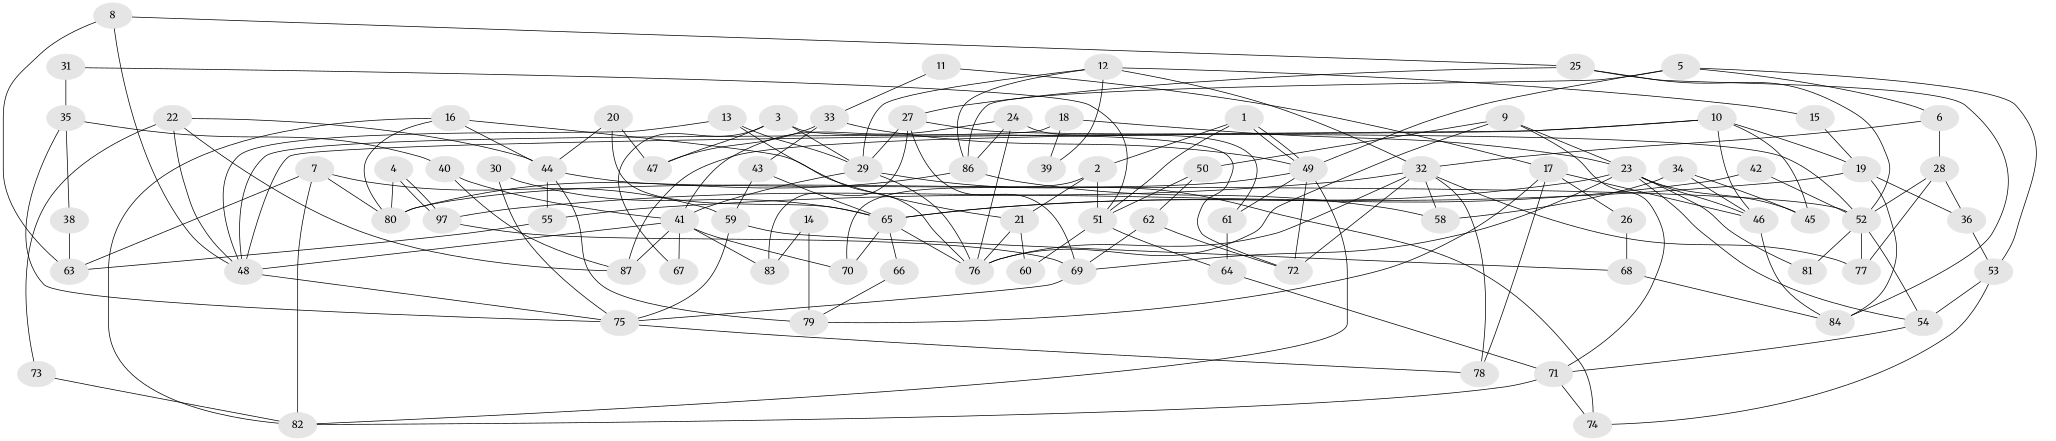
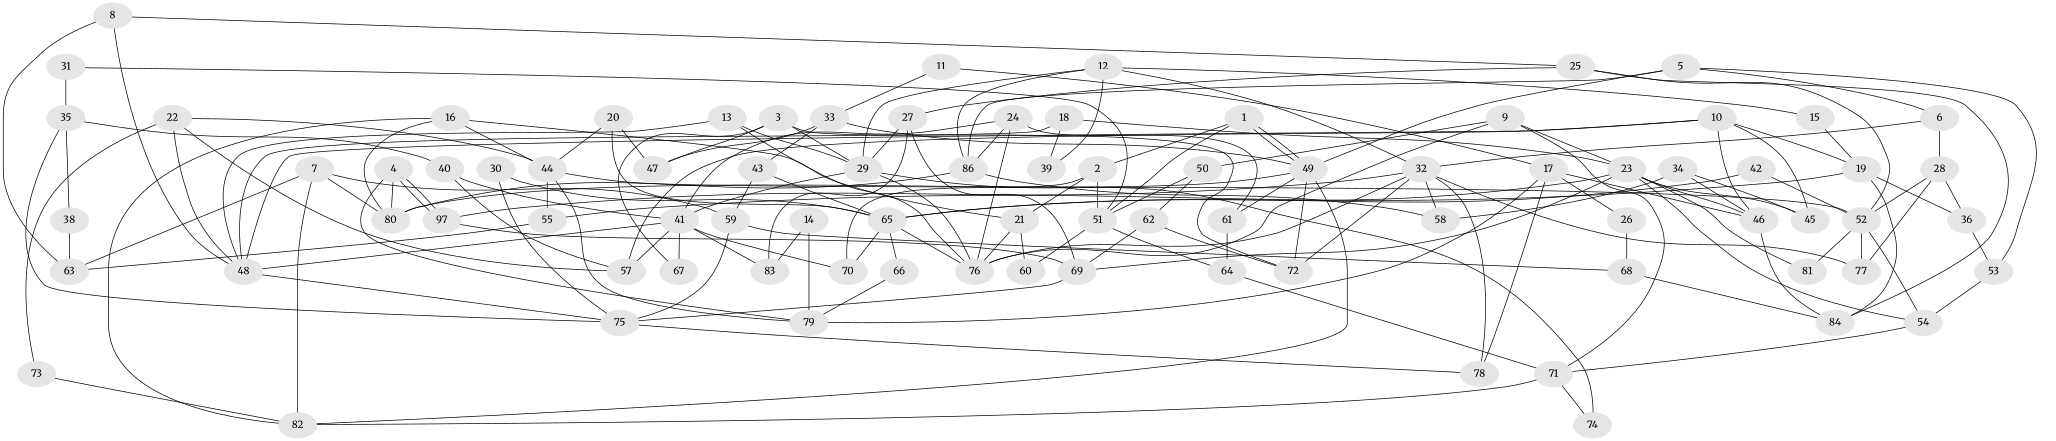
edge "27" -- "52": removed
node "87": label "87" -> "57"
edge "4" -- "79": added
edge "53" -- "74": removed
